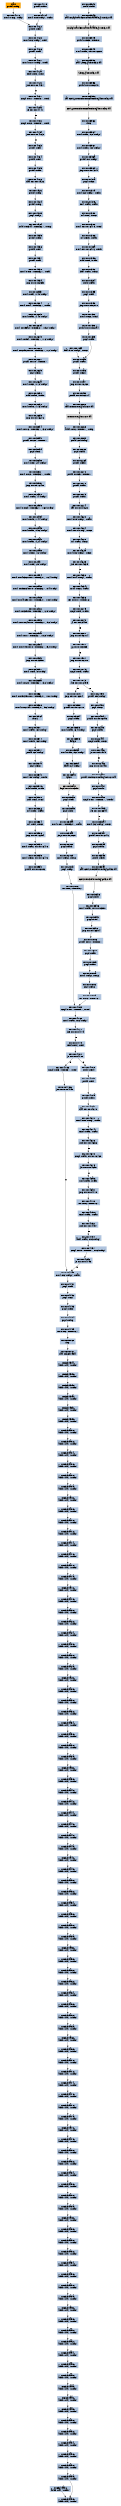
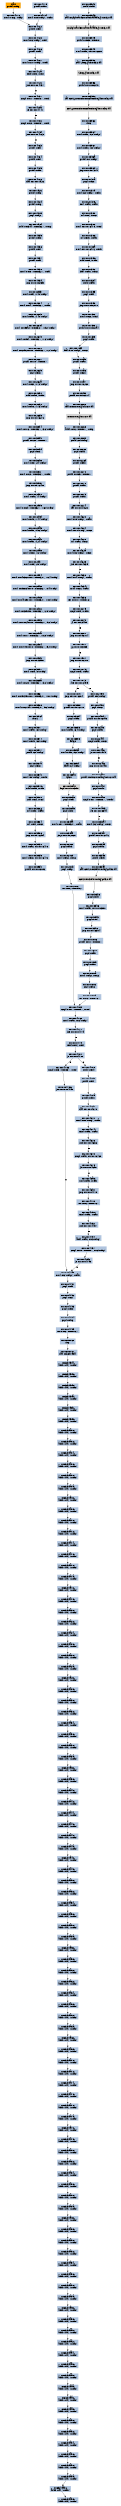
edge "0x10001c9e popl %eax" -> "0x10001ca5 pushl %eax": now "0x10001c9e popl %eax" -> "0x10001c9f leal -508(%ebp), %ecx"
edge "0x63d7faba addb %al, (%eax)" -> "0x63d7fabe addb %al, (%eax)": now "0x63d7faba addb %al, (%eax)" -> "0x63d7fabc addb %al, (%eax)"
